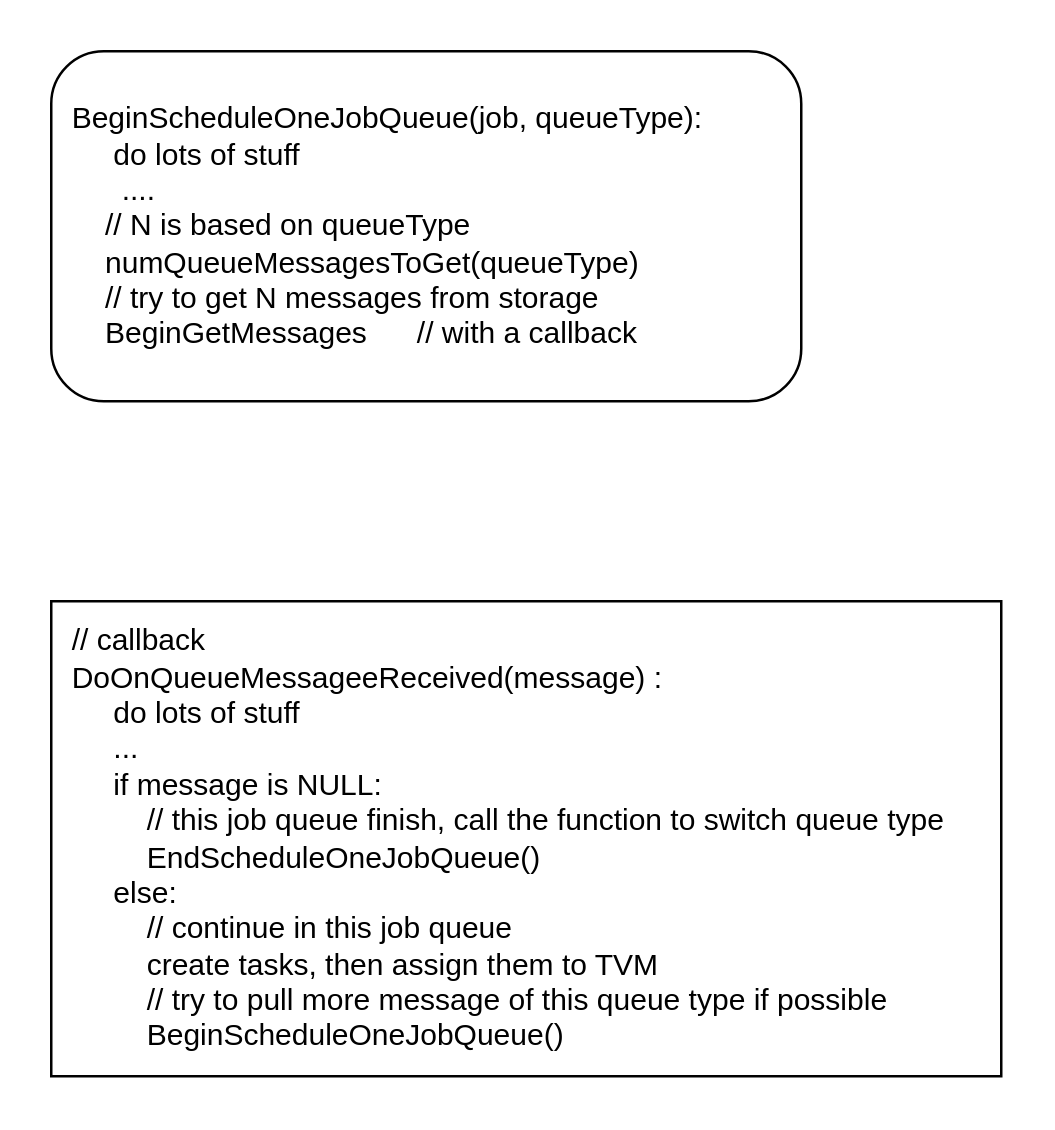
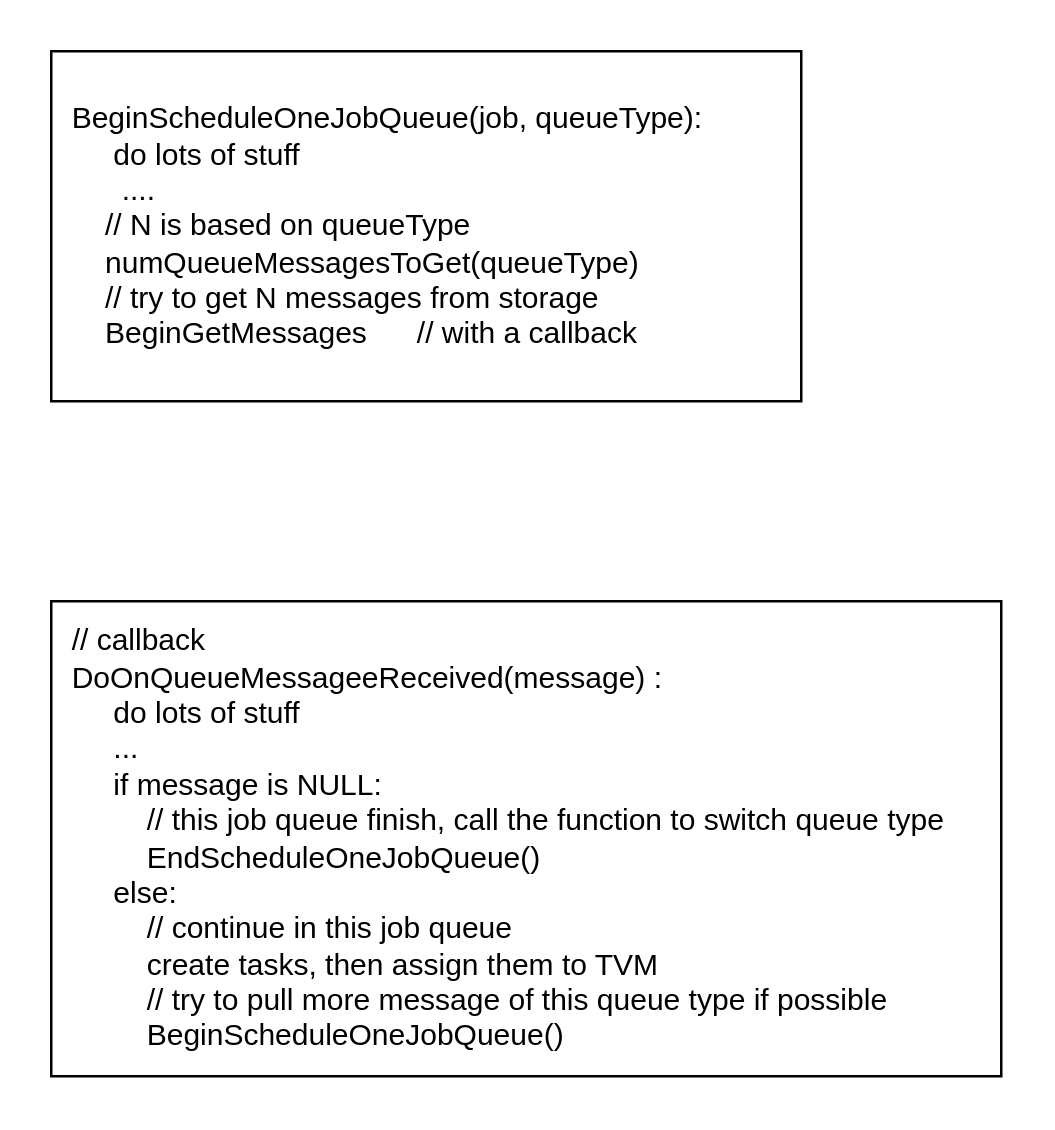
node "BeginScheduleOneJobQueue(job, queueType): do lots of stuff .... // N is based on queueType numQueueMessagesToGet(queueType) // try to get N messages from storage BeginGetMessages // with a callback": shape rounded rectangle -> rectangle
